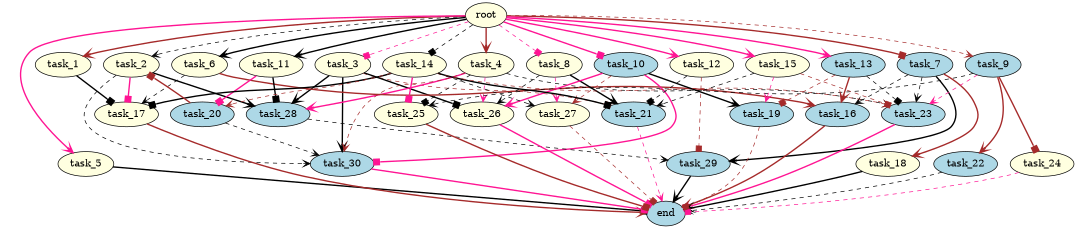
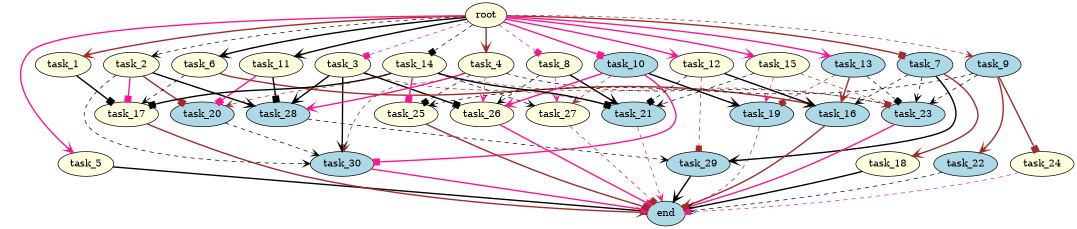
edge "task_12" -> "task_16": added
edge "task_9" -> "task_23": color deeppink -> black
edge "task_20" -> "task_2": reversed
